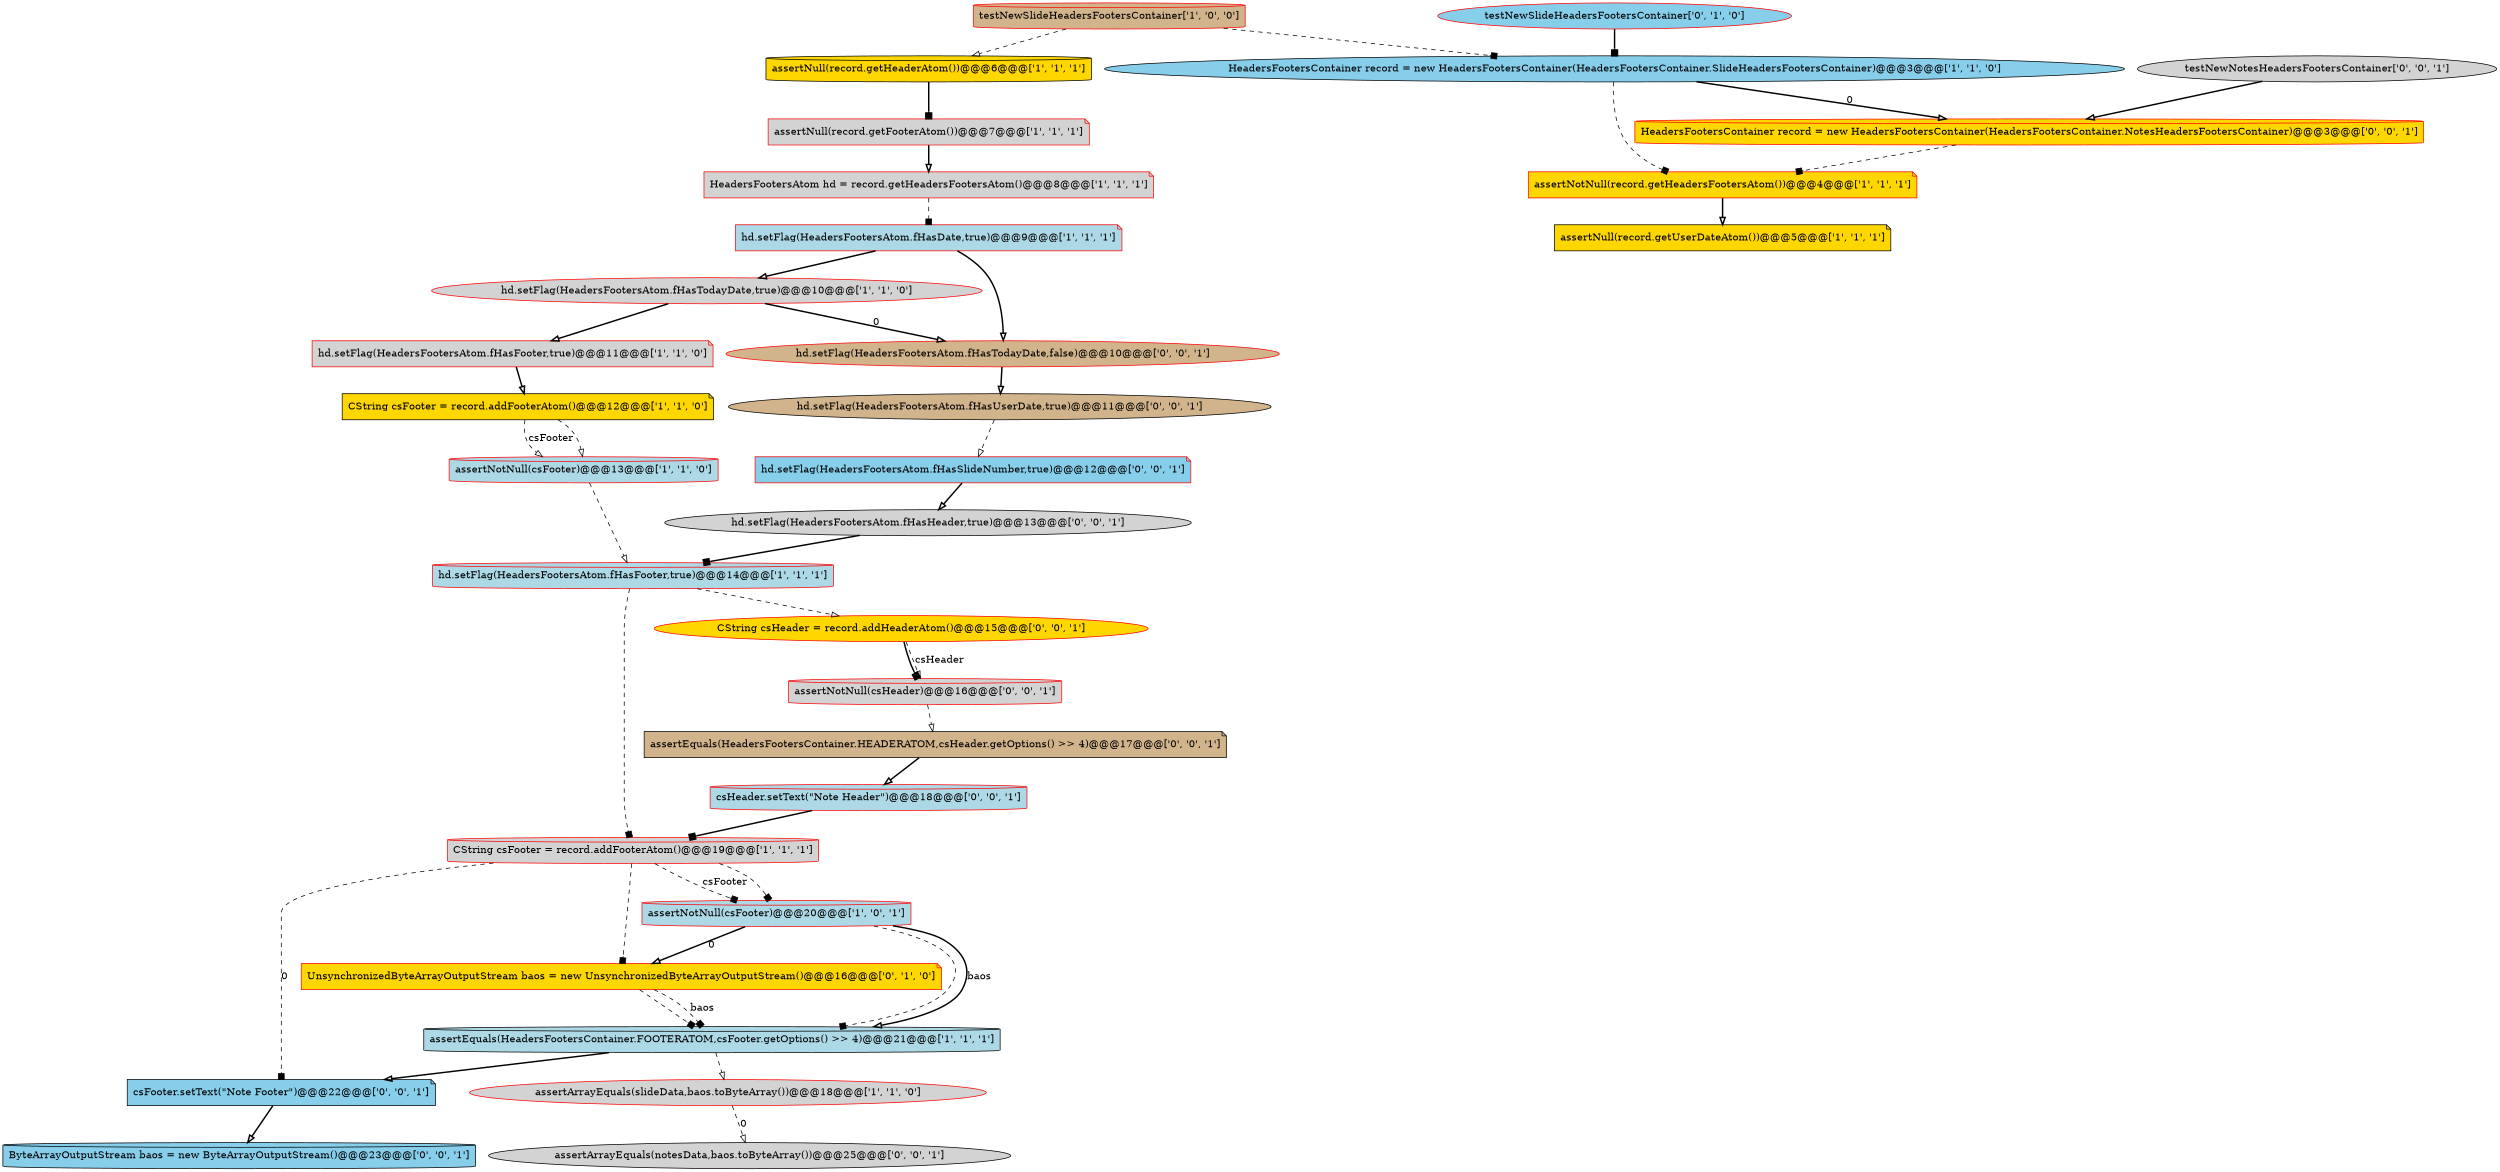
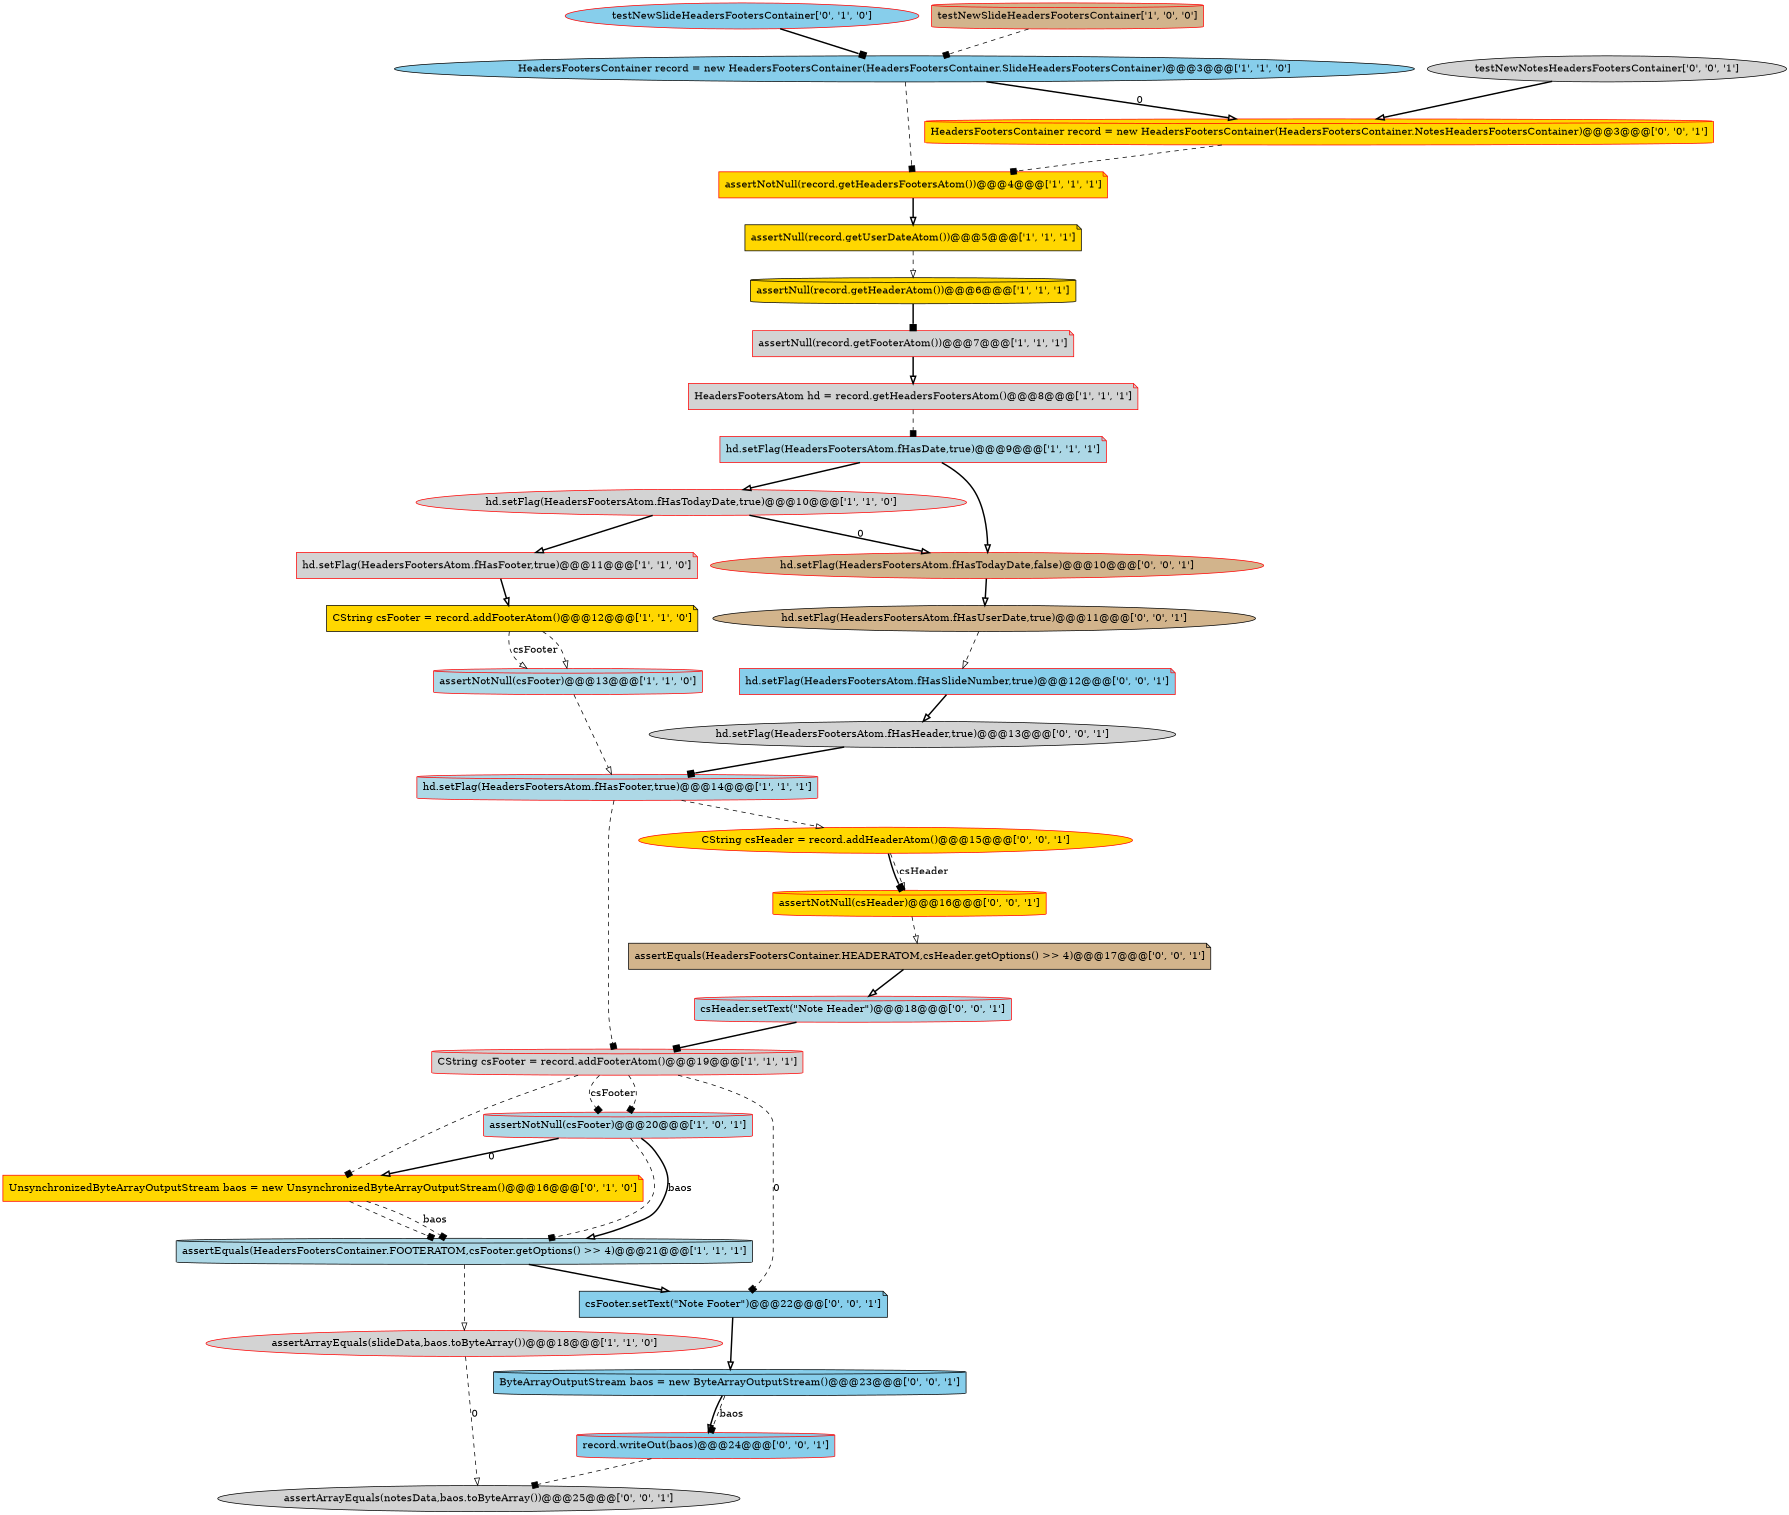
edge "testNewSlideHeadersFootersContainer['1', '0', '0']" -> "assertNull(record.getHeaderAtom())@@@6@@@['1', '1', '1']": now "assertNull(record.getUserDateAtom())@@@5@@@['1', '1', '1']" -> "assertNull(record.getHeaderAtom())@@@6@@@['1', '1', '1']"
node "assertNotNull(csHeader)@@@16@@@['0', '0', '1']": fillcolor lightgrey -> gold
node "record.writeOut(baos)@@@24@@@['0', '0', '1']": added
